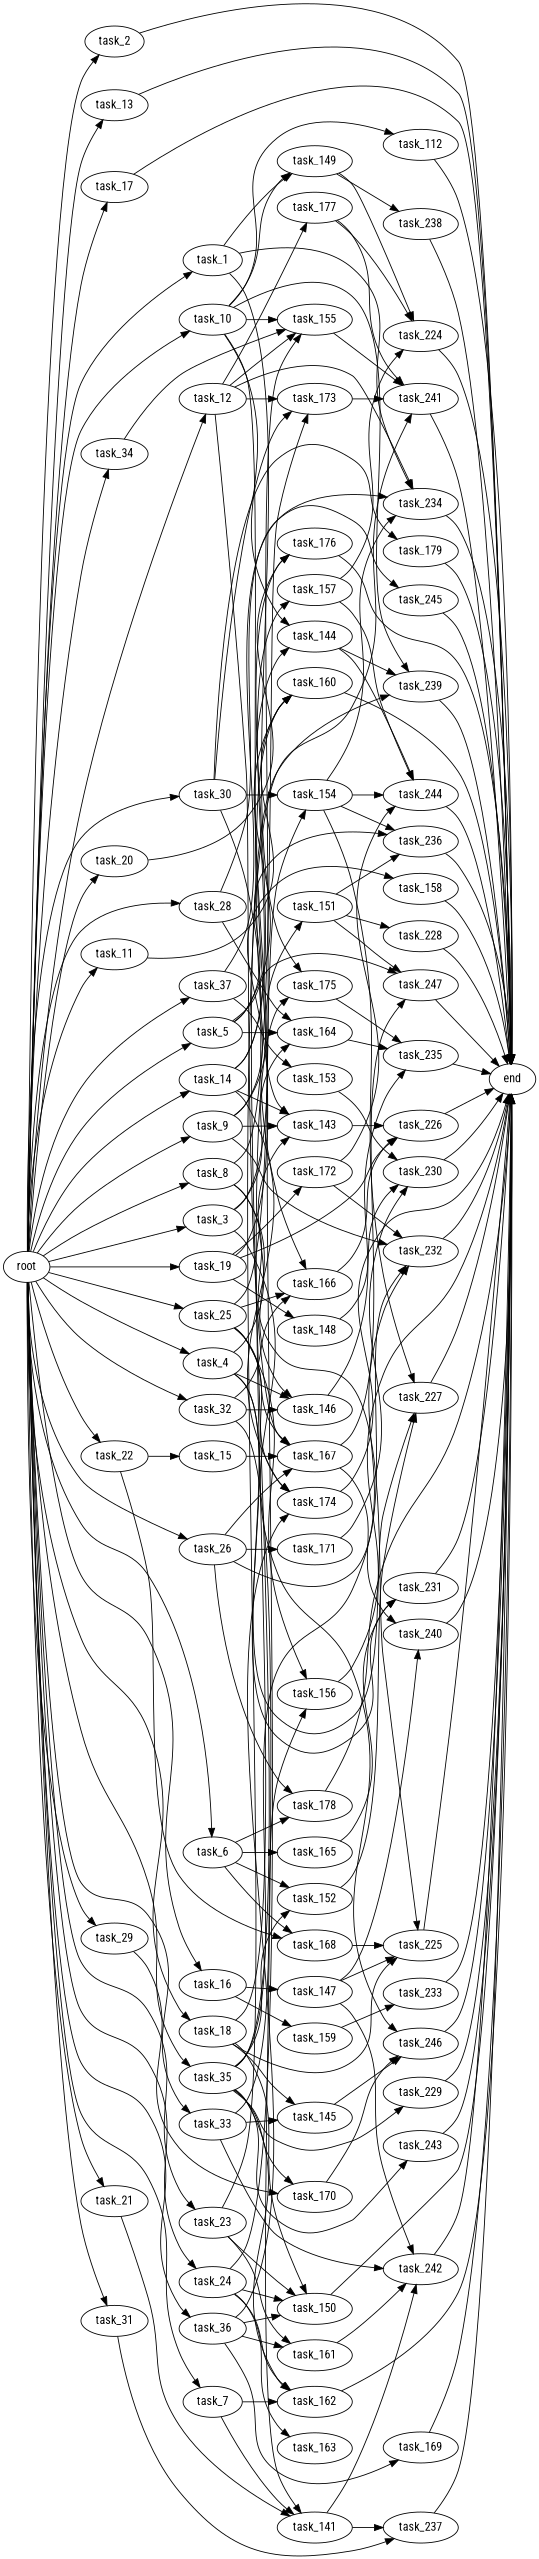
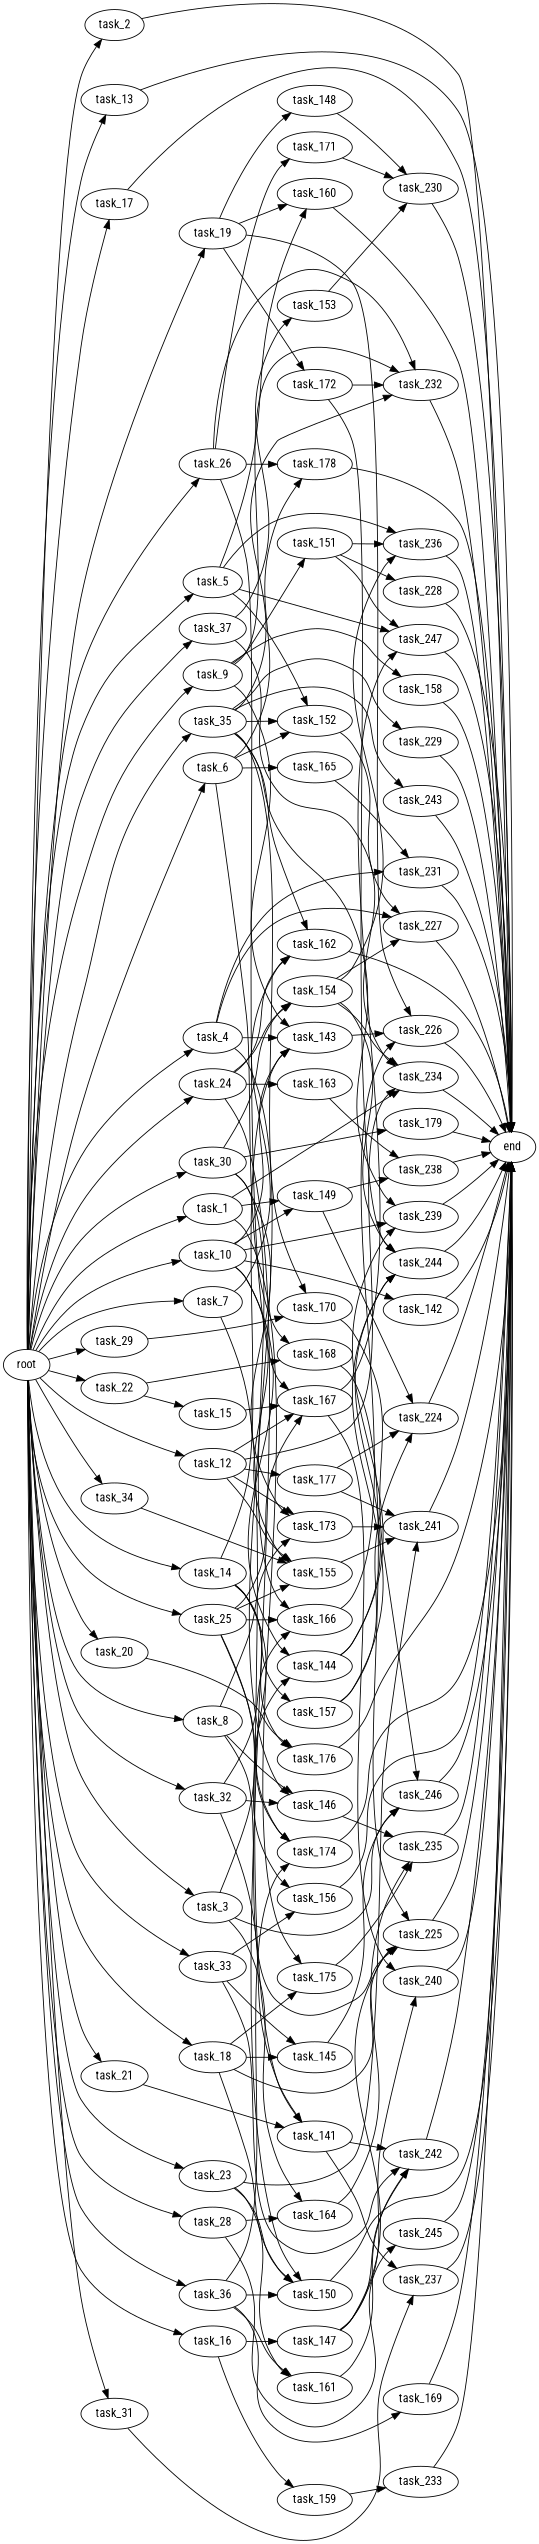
node "task_112": label "task_112" -> "task_142"
node "task_11": removed
edge "task_5" -> "task_164": now "task_5" -> "task_152"
edge "task_163" -> "task_238": added
